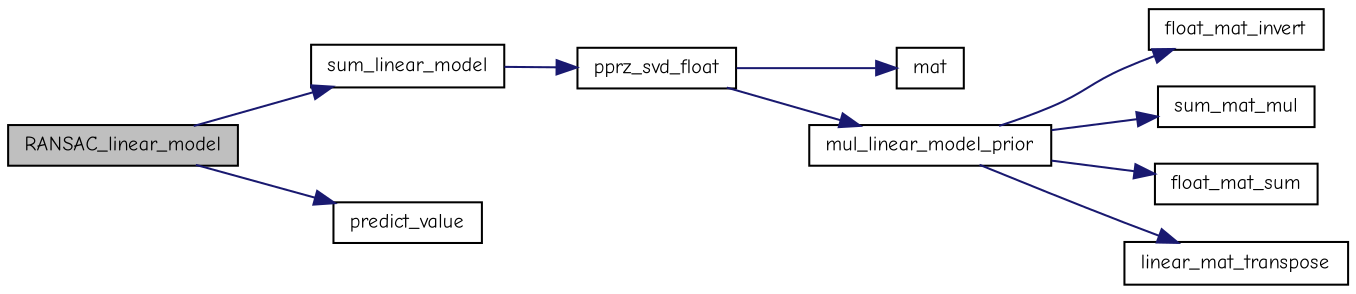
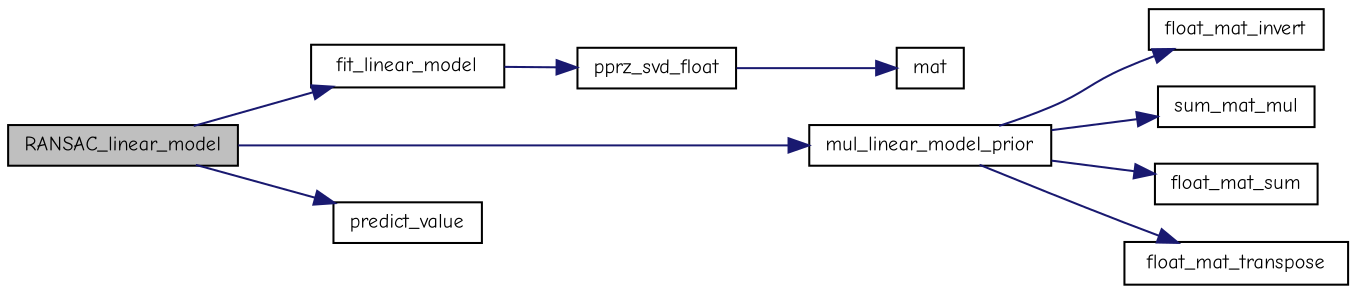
node "sum_linear_model": label "sum_linear_model" -> "fit_linear_model"
edge "pprz_svd_float" -> "mul_linear_model_prior": now "RANSAC_linear_model" -> "mul_linear_model_prior"
node "linear_mat_transpose": label "linear_mat_transpose" -> "float_mat_transpose"
